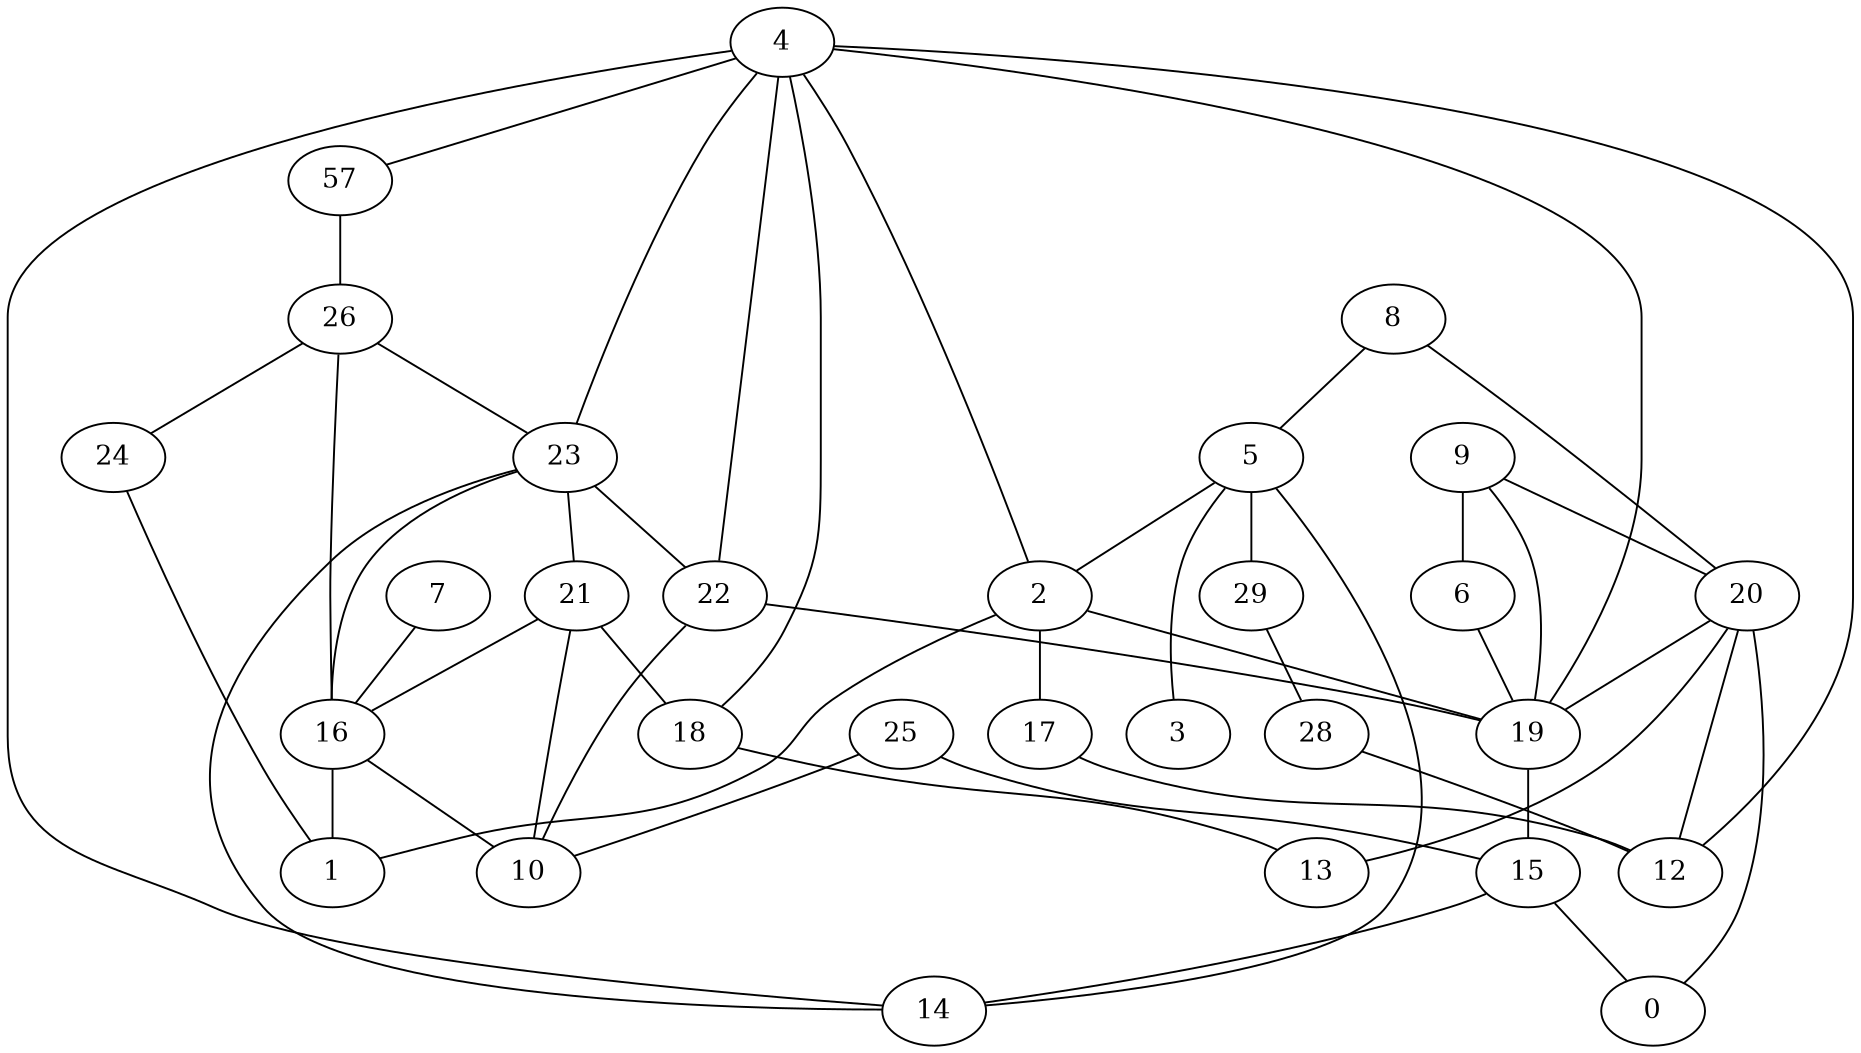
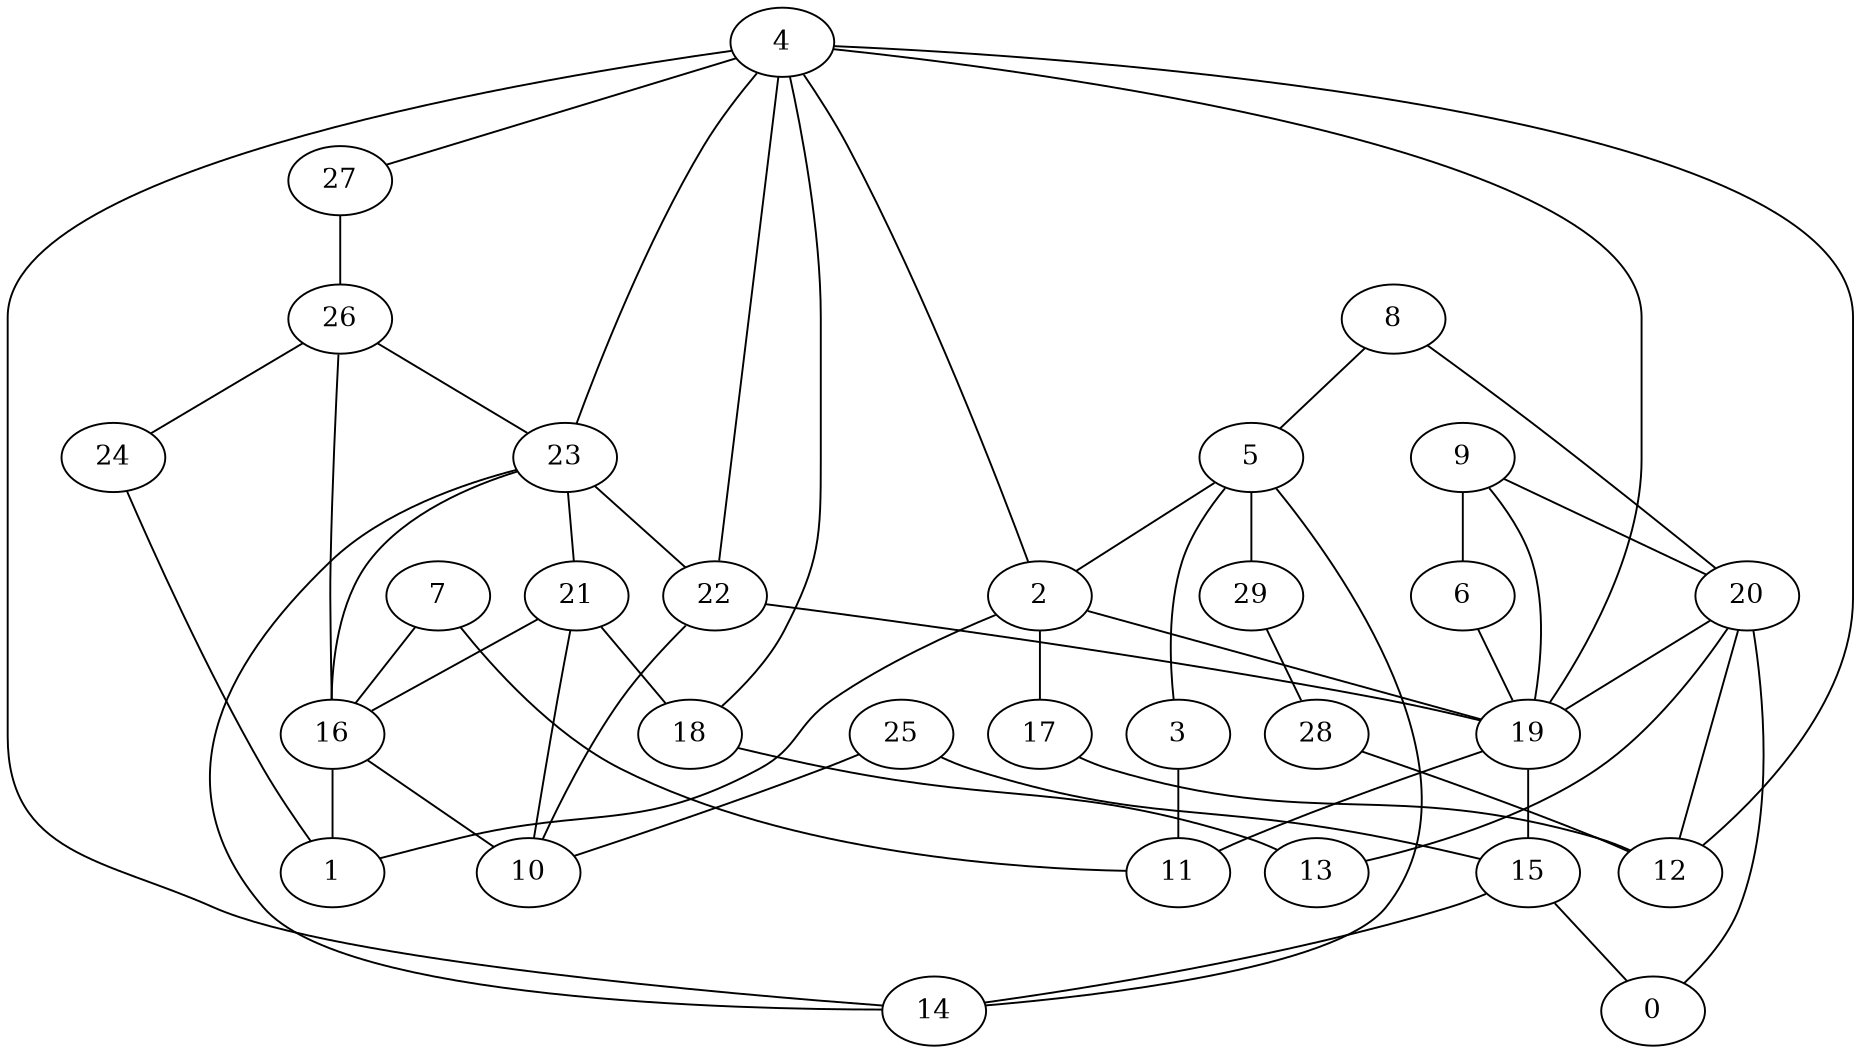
node "57": label "57" -> "27"
node "11": added
